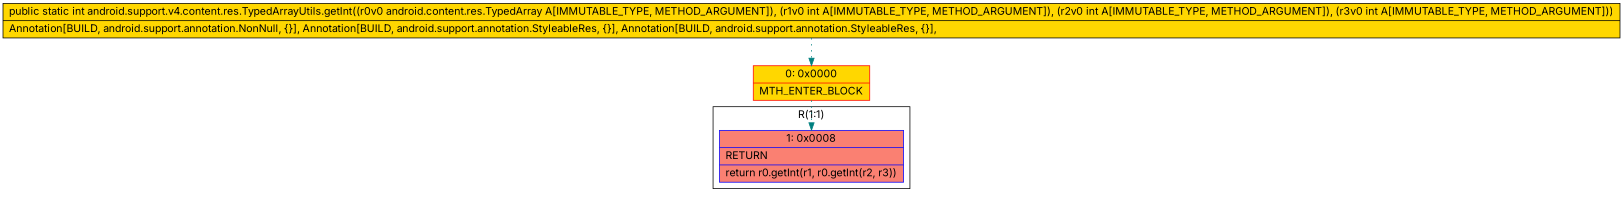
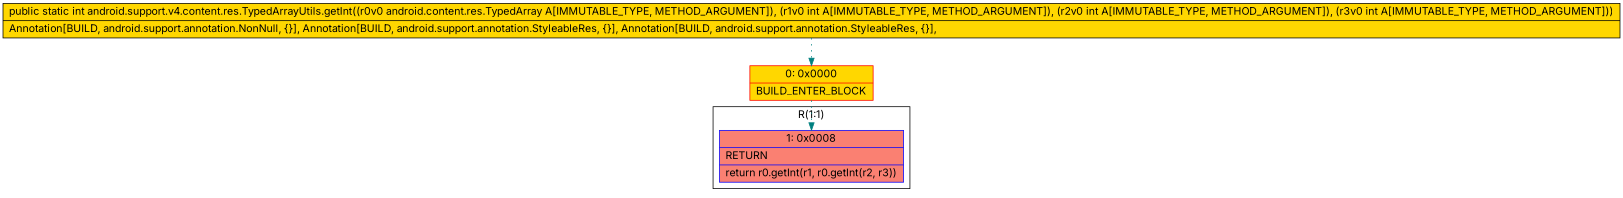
node "0: 0x0000": text "MTH_ENTER_BLOCK" -> "BUILD_ENTER_BLOCK"
